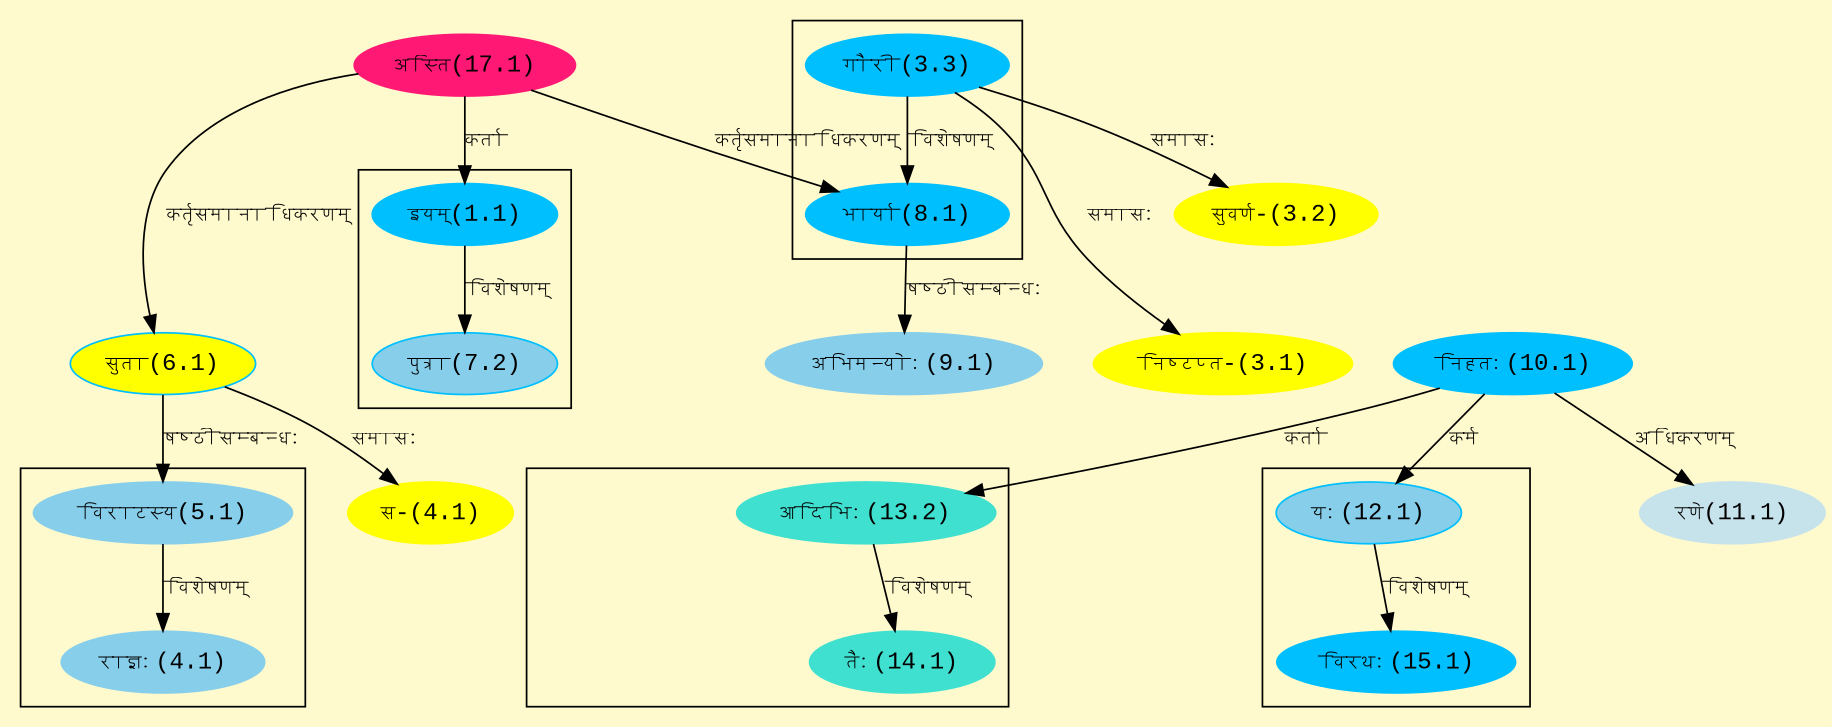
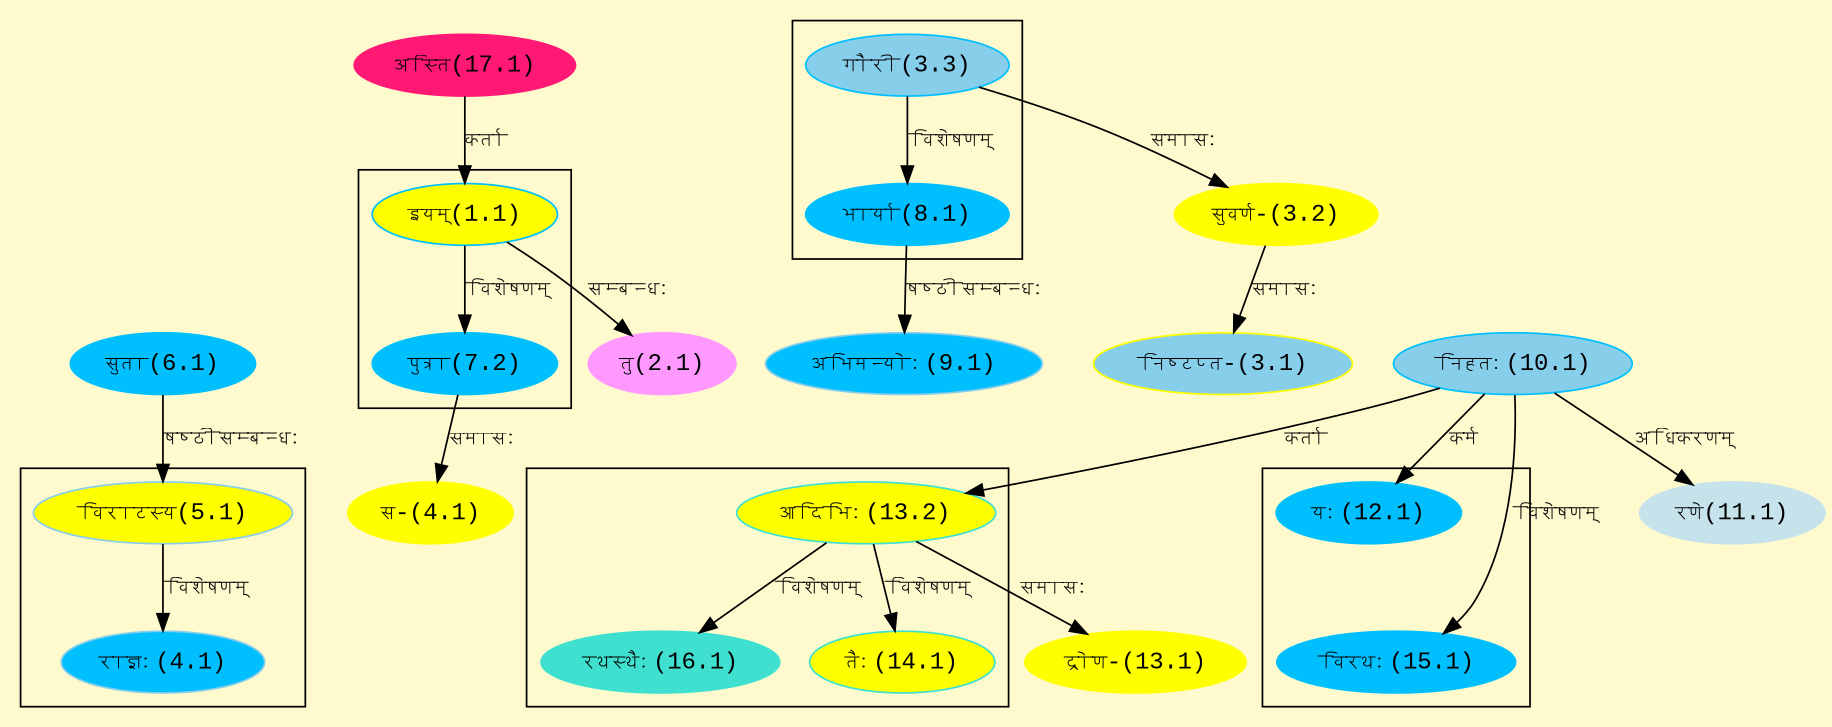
node "गौरी(3.3)": fillcolor #00bfff -> #87ceeb
edge "अस्ति(17.1)" -> "भार्या(8.1)": removed, label "कर्तृसमानाधिकरणम्"
edge "अस्ति(17.1)" -> "सुता(6.1)": removed, label "कर्तृसमानाधिकरणम्"
edge "गौरी(3.3)" -> "निष्टप्त-(3.1)": now "सुवर्ण-(3.2)" -> "निष्टप्त-(3.1)"
node "इयम्(1.1)": fillcolor #00bfff -> #ffff00
node "सुता(6.1)": fillcolor #ffff00 -> #00bfff
node "पुत्रा(7.2)": fillcolor #87ceeb -> #00bfff
node "तु(2.1)": added
node "अभिमन्योः(9.1)": fillcolor #87ceeb -> #00bfff
node "निष्टप्त-(3.1)": fillcolor #ffff00 -> #87ceeb
node "निहतः(10.1)": fillcolor #00bfff -> #87ceeb
edge "सुता(6.1)" -> "स-(4.1)": now "पुत्रा(7.2)" -> "स-(4.1)"
node "विराटस्य(5.1)": fillcolor #87ceeb -> #ffff00
node "आदिभिः(13.2)": fillcolor #40e0d0 -> #ffff00
node "यः(12.1)": fillcolor #87ceeb -> #00bfff
edge "यः(12.1)" -> "विरथः(15.1)": now "निहतः(10.1)" -> "विरथः(15.1)"
node "राज्ञः(4.1)": fillcolor #87ceeb -> #00bfff
node "रथस्थैः(16.1)": added
node "तैः(14.1)": fillcolor #40e0d0 -> #ffff00
node "द्रोण-(13.1)": added
